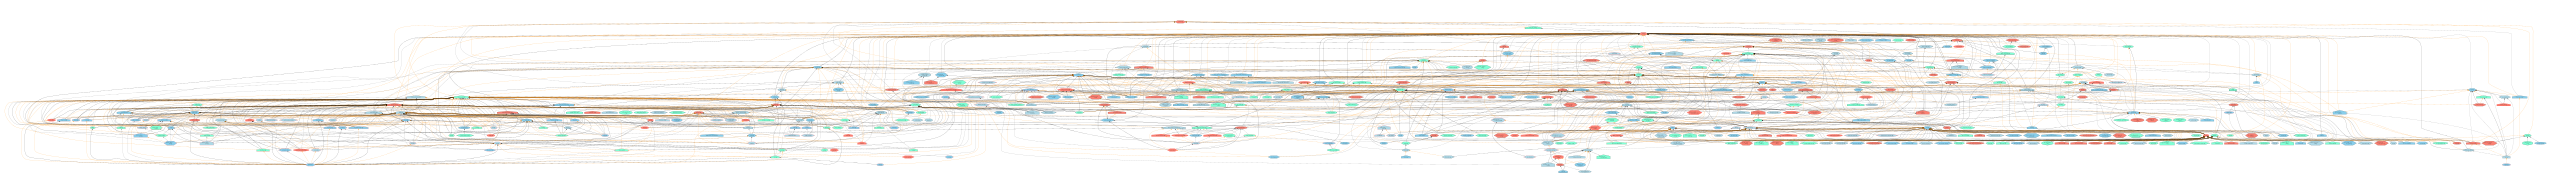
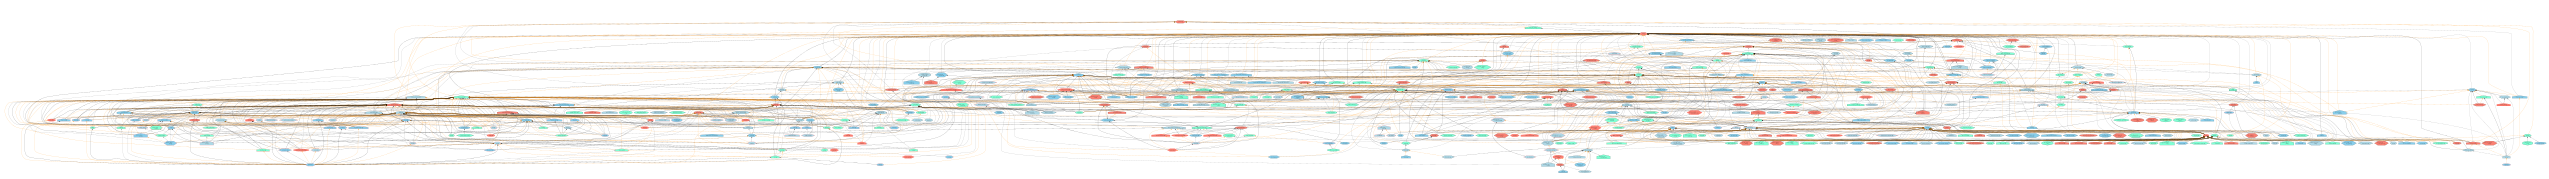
node "split_gid.hpp": fillcolor lightblue -> salmon
